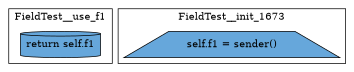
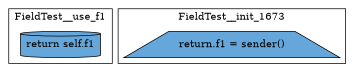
node "self.f1 = sender()": label "self.f1 = sender()" -> "return.f1 = sender()"
